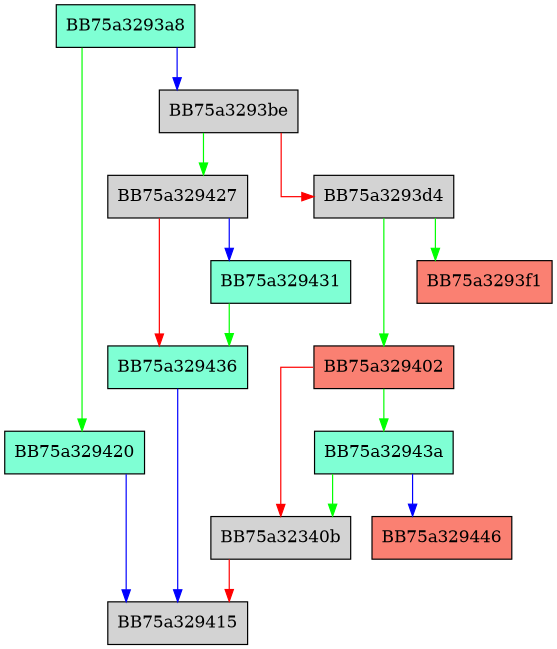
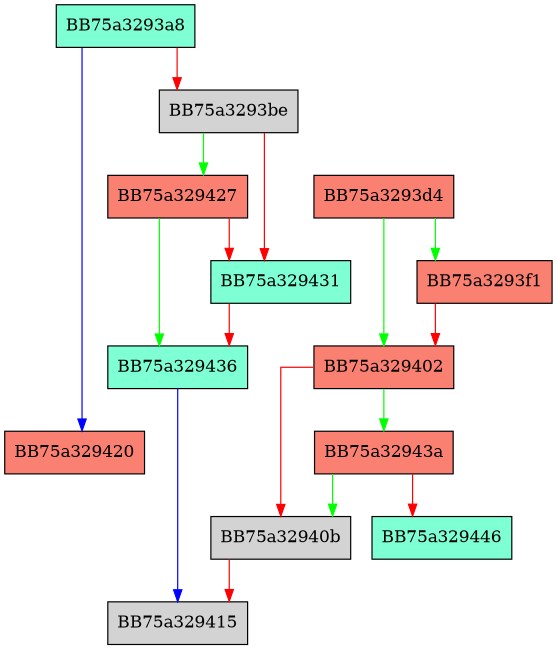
edge "BB75a3293a8" -> "BB75a3293be": color blue -> red
edge "BB75a3293be" -> "BB75a3293d4": now "BB75a3293be" -> "BB75a329431"
node "BB75a329427": fillcolor lightgrey -> salmon
node "BB75a3293d4": fillcolor lightgrey -> salmon
edge "BB75a3293a8" -> "BB75a329420": color green -> blue
edge "BB75a329427" -> "BB75a329431": color blue -> red
edge "BB75a329427" -> "BB75a329436": color red -> green
edge "BB75a329431" -> "BB75a329436": color green -> red
edge "BB75a3293f1" -> "BB75a329402": added
node "BB75a329420": fillcolor aquamarine -> salmon
node "BB75a32943a": fillcolor aquamarine -> salmon
edge "BB75a32943a" -> "BB75a329446": color blue -> red
edge "BB75a329420" -> "BB75a329415": removed
node "BB75a32340b": label "BB75a32340b" -> "BB75a32940b"
node "BB75a329446": fillcolor salmon -> aquamarine
